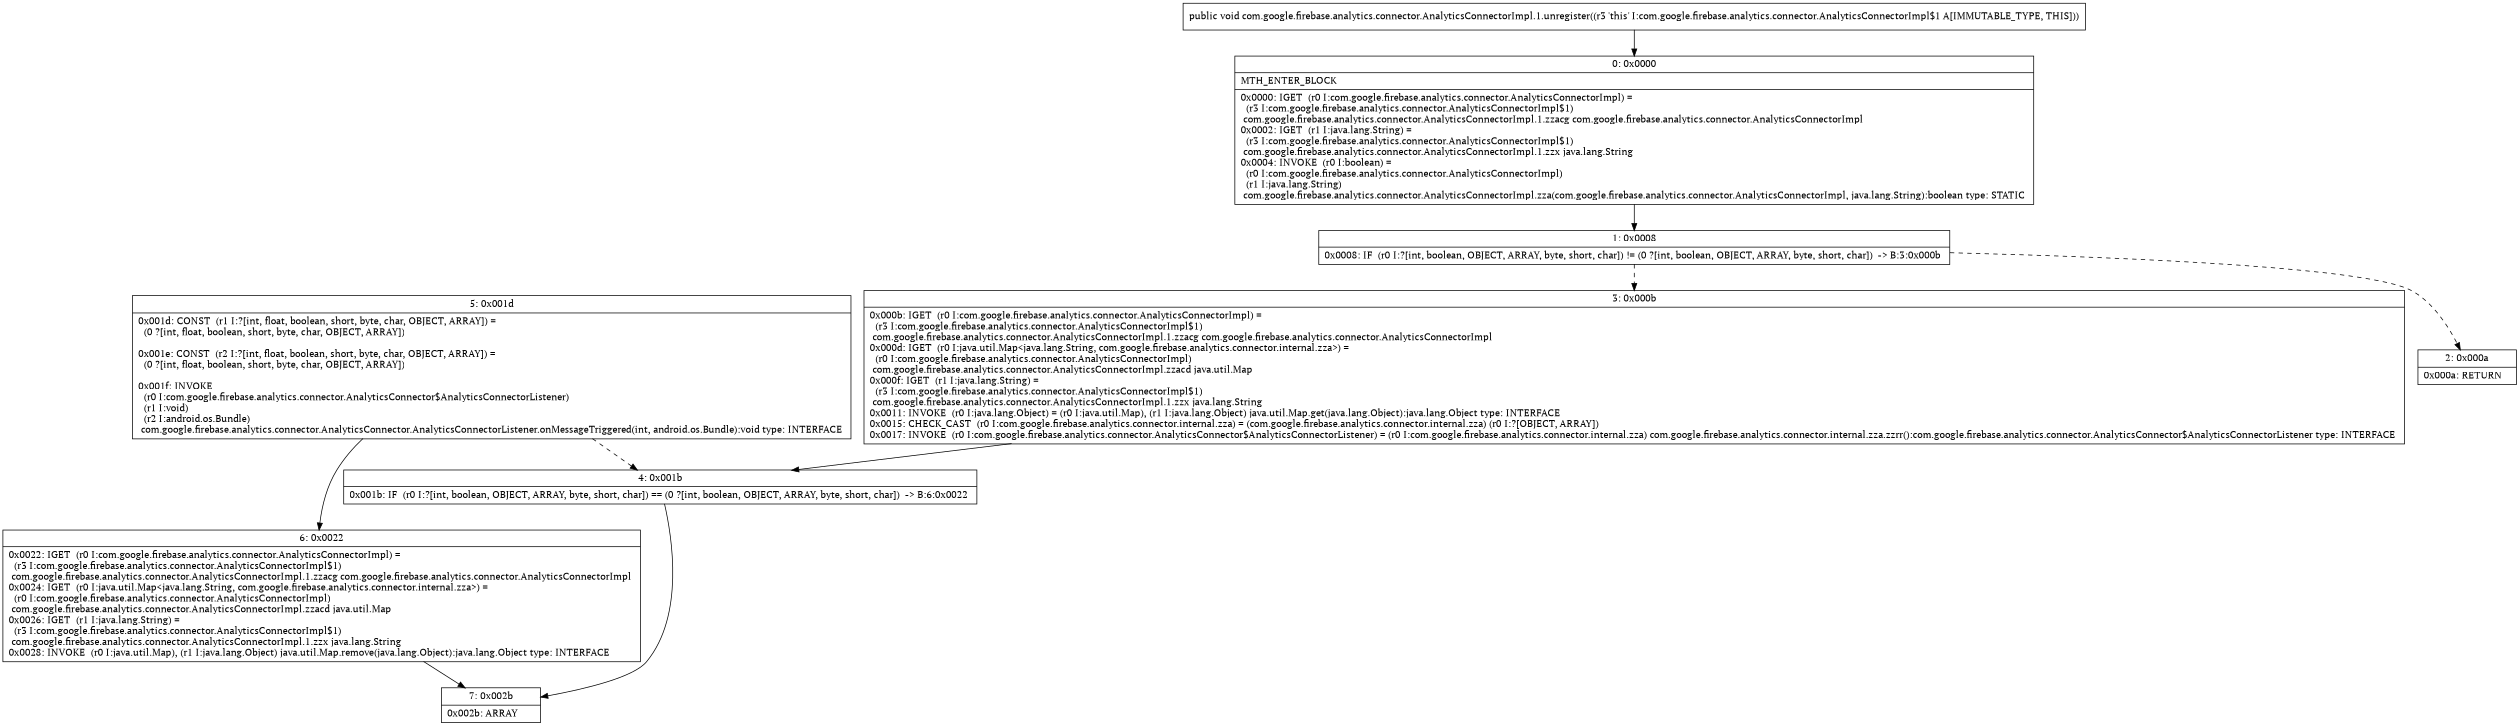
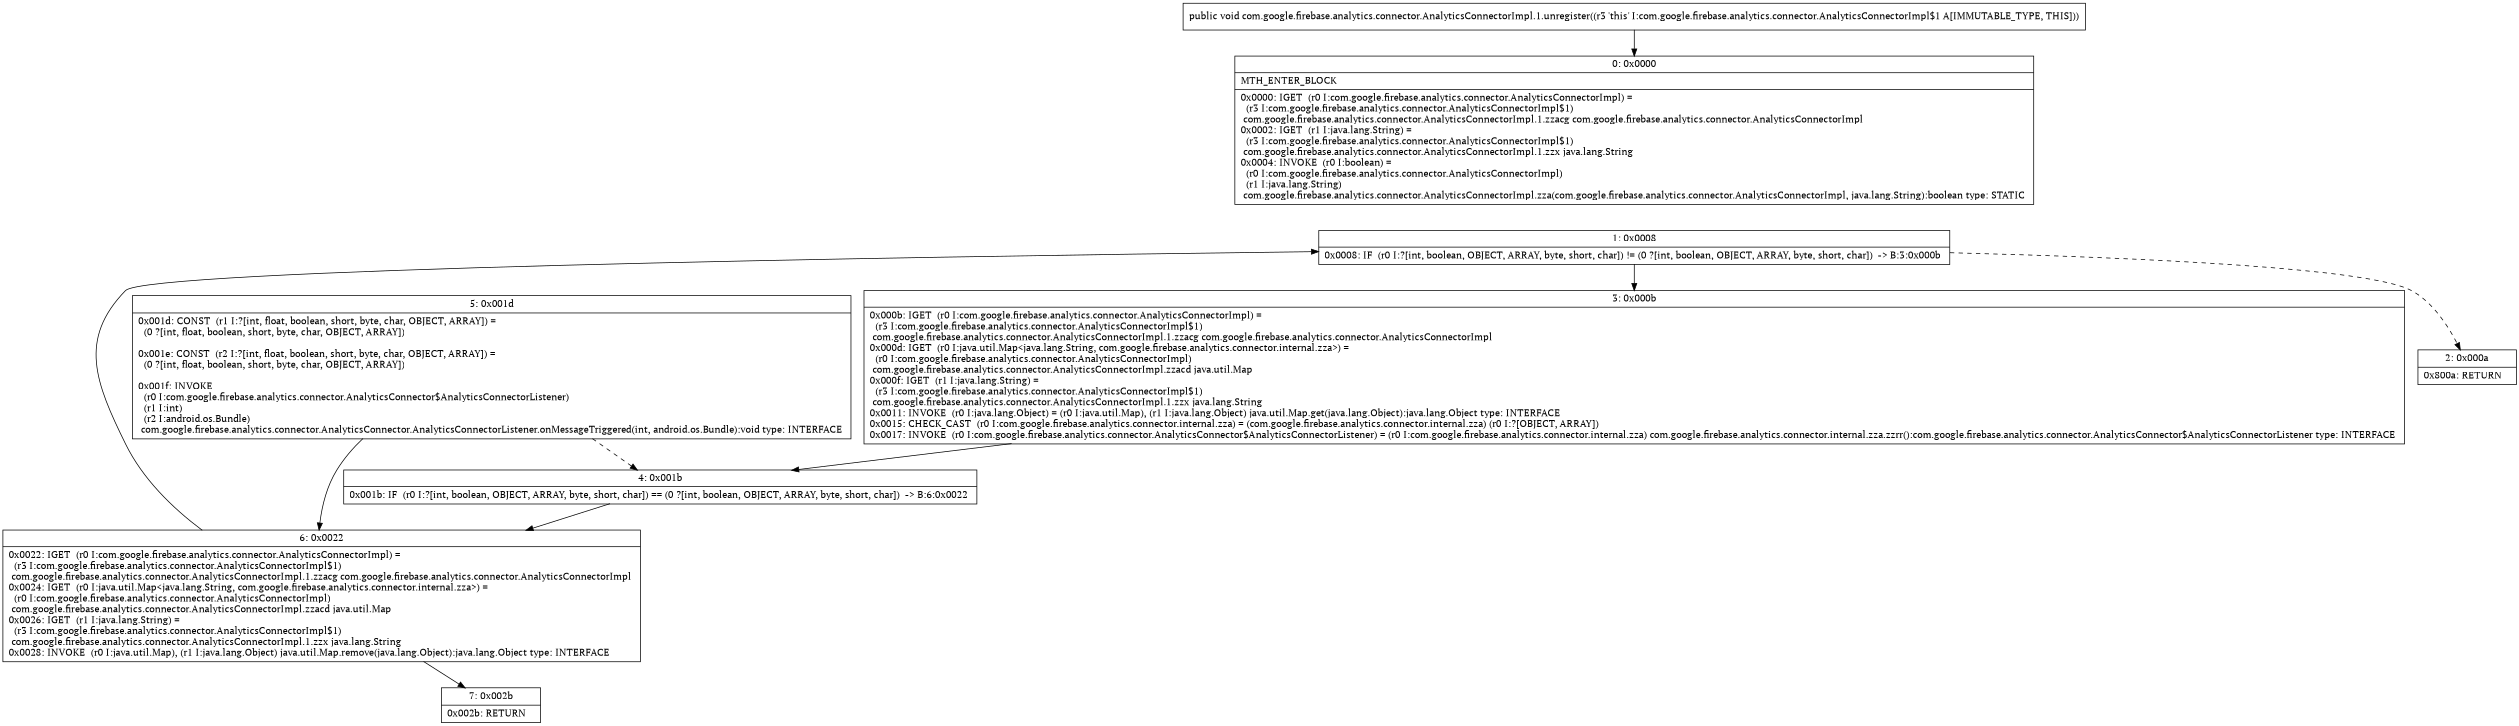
edge "0: 0x0000" -> "1: 0x0008": now "6: 0x0022" -> "1: 0x0008"
edge "1: 0x0008" -> "3: 0x000b": style dashed -> solid
node "2: 0x000a": text "0x000a: RETURN" -> "0x800a: RETURN"
node "5: 0x001d": text "(r1 I:void)" -> "(r1 I:int)"
edge "4: 0x001b" -> "7: 0x002b": now "4: 0x001b" -> "6: 0x0022"
node "7: 0x002b": text "0x002b: ARRAY" -> "0x002b: RETURN"
